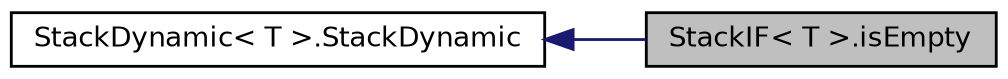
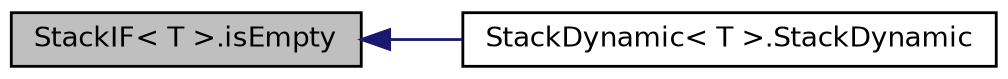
edge "StackIF< T >.isEmpty" -> "StackDynamic< T >.StackDynamic": reversed
